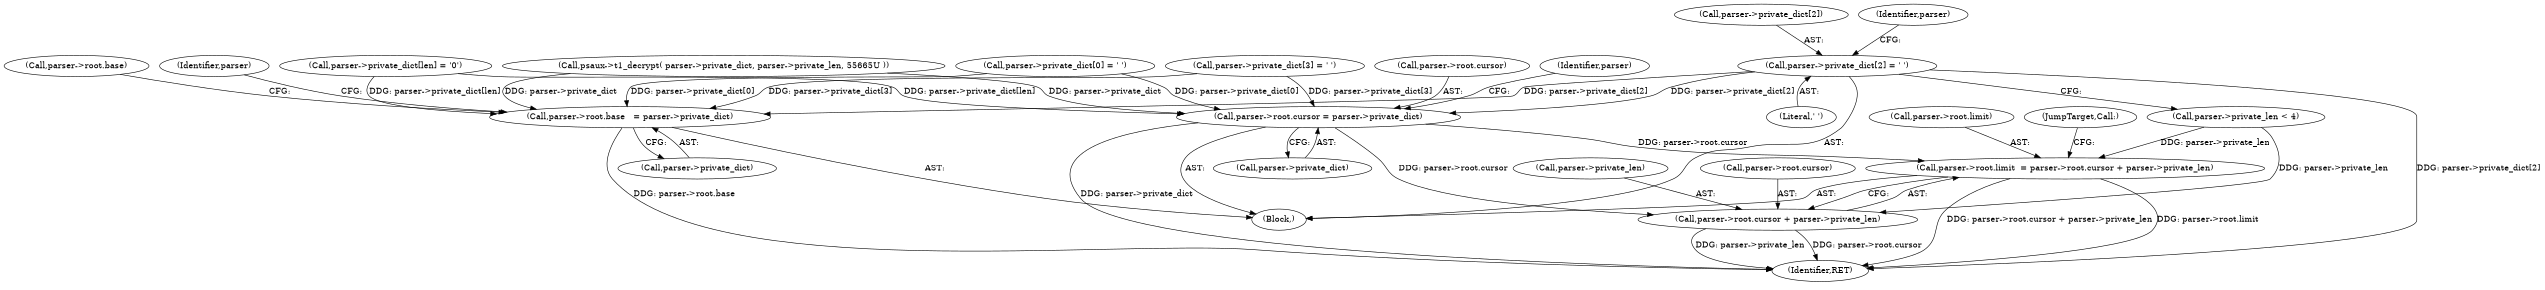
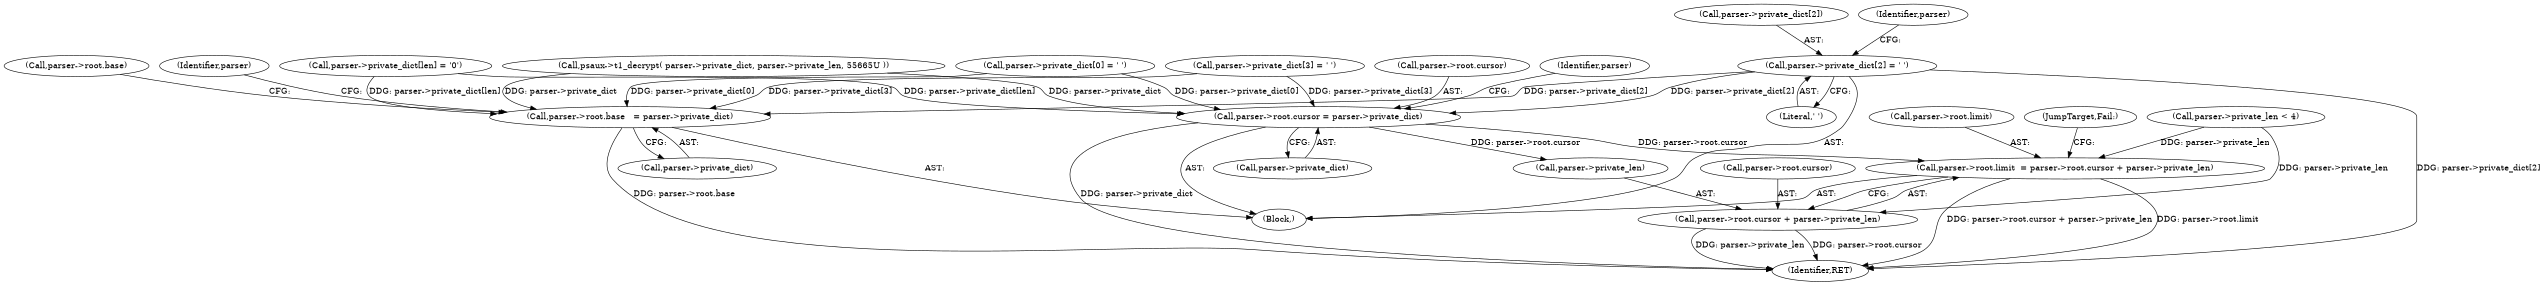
edge "(Call,parser->private_dict[2] = ' ')" -> "(Call,parser->private_len < 4)": now "(Call,parser->private_dict[2] = ' ')" -> "(Literal,' ')"
node "(JumpTarget,Call:)": label "(JumpTarget,Call:)" -> "(JumpTarget,Fail:)"
edge "(Call,parser->root.cursor = parser->private_dict)" -> "(Call,parser->root.cursor + parser->private_len)": now "(Call,parser->root.cursor = parser->private_dict)" -> "(Call,parser->private_len)"
